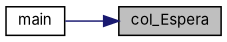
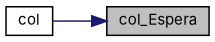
node "main": label "main" -> "col"
